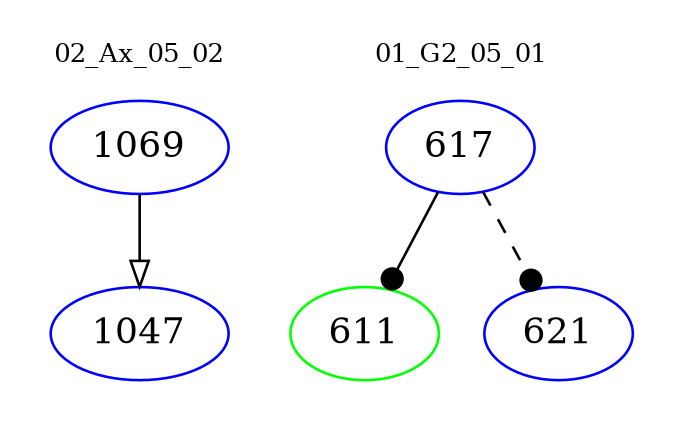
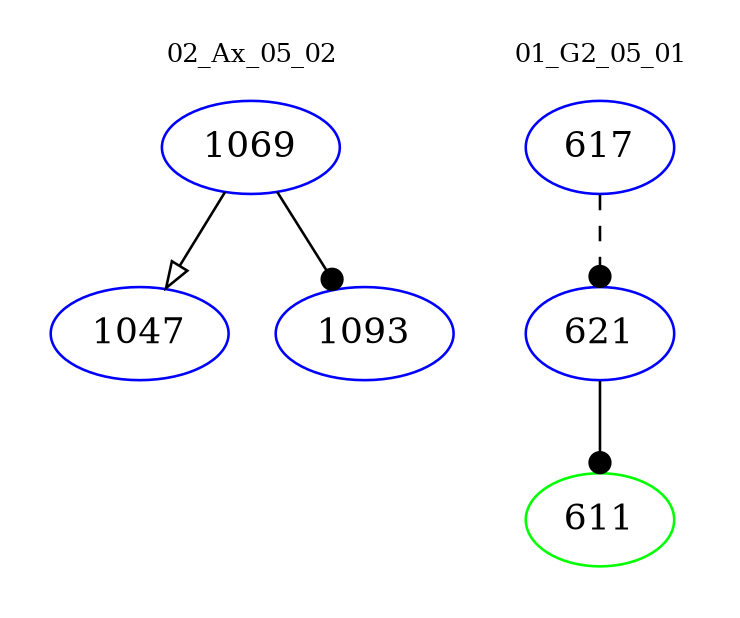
edge "617" -> "611": now "621" -> "611"
node "1093": added
